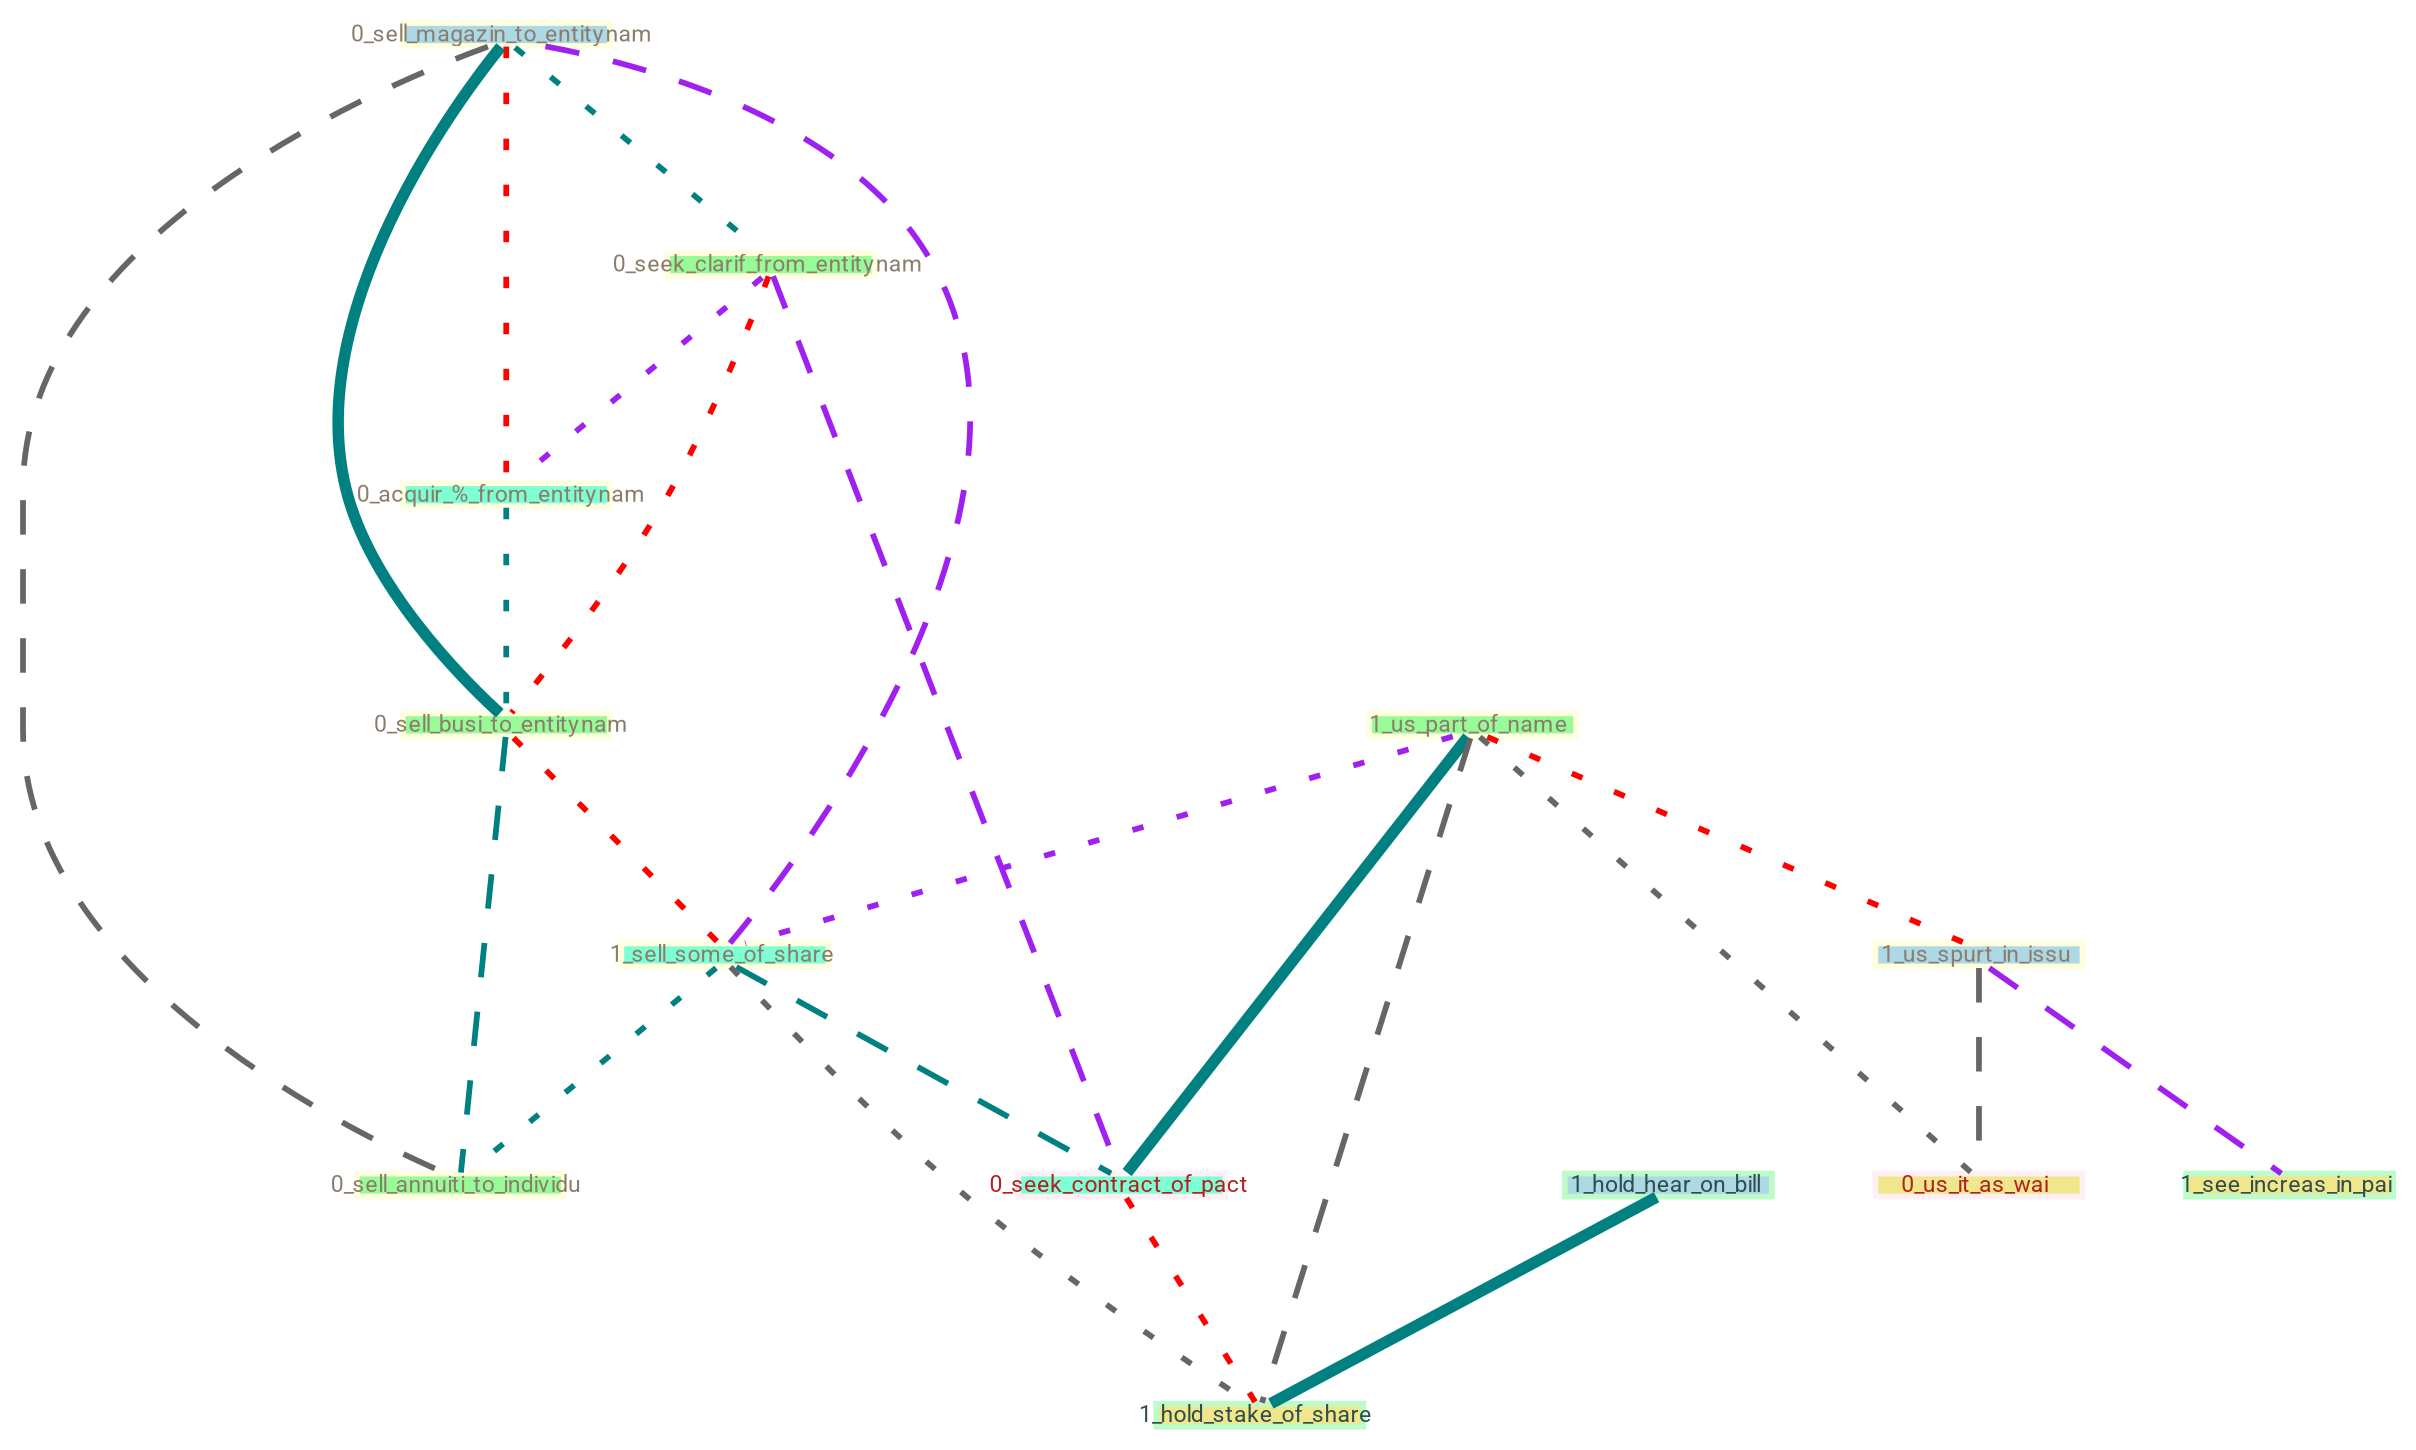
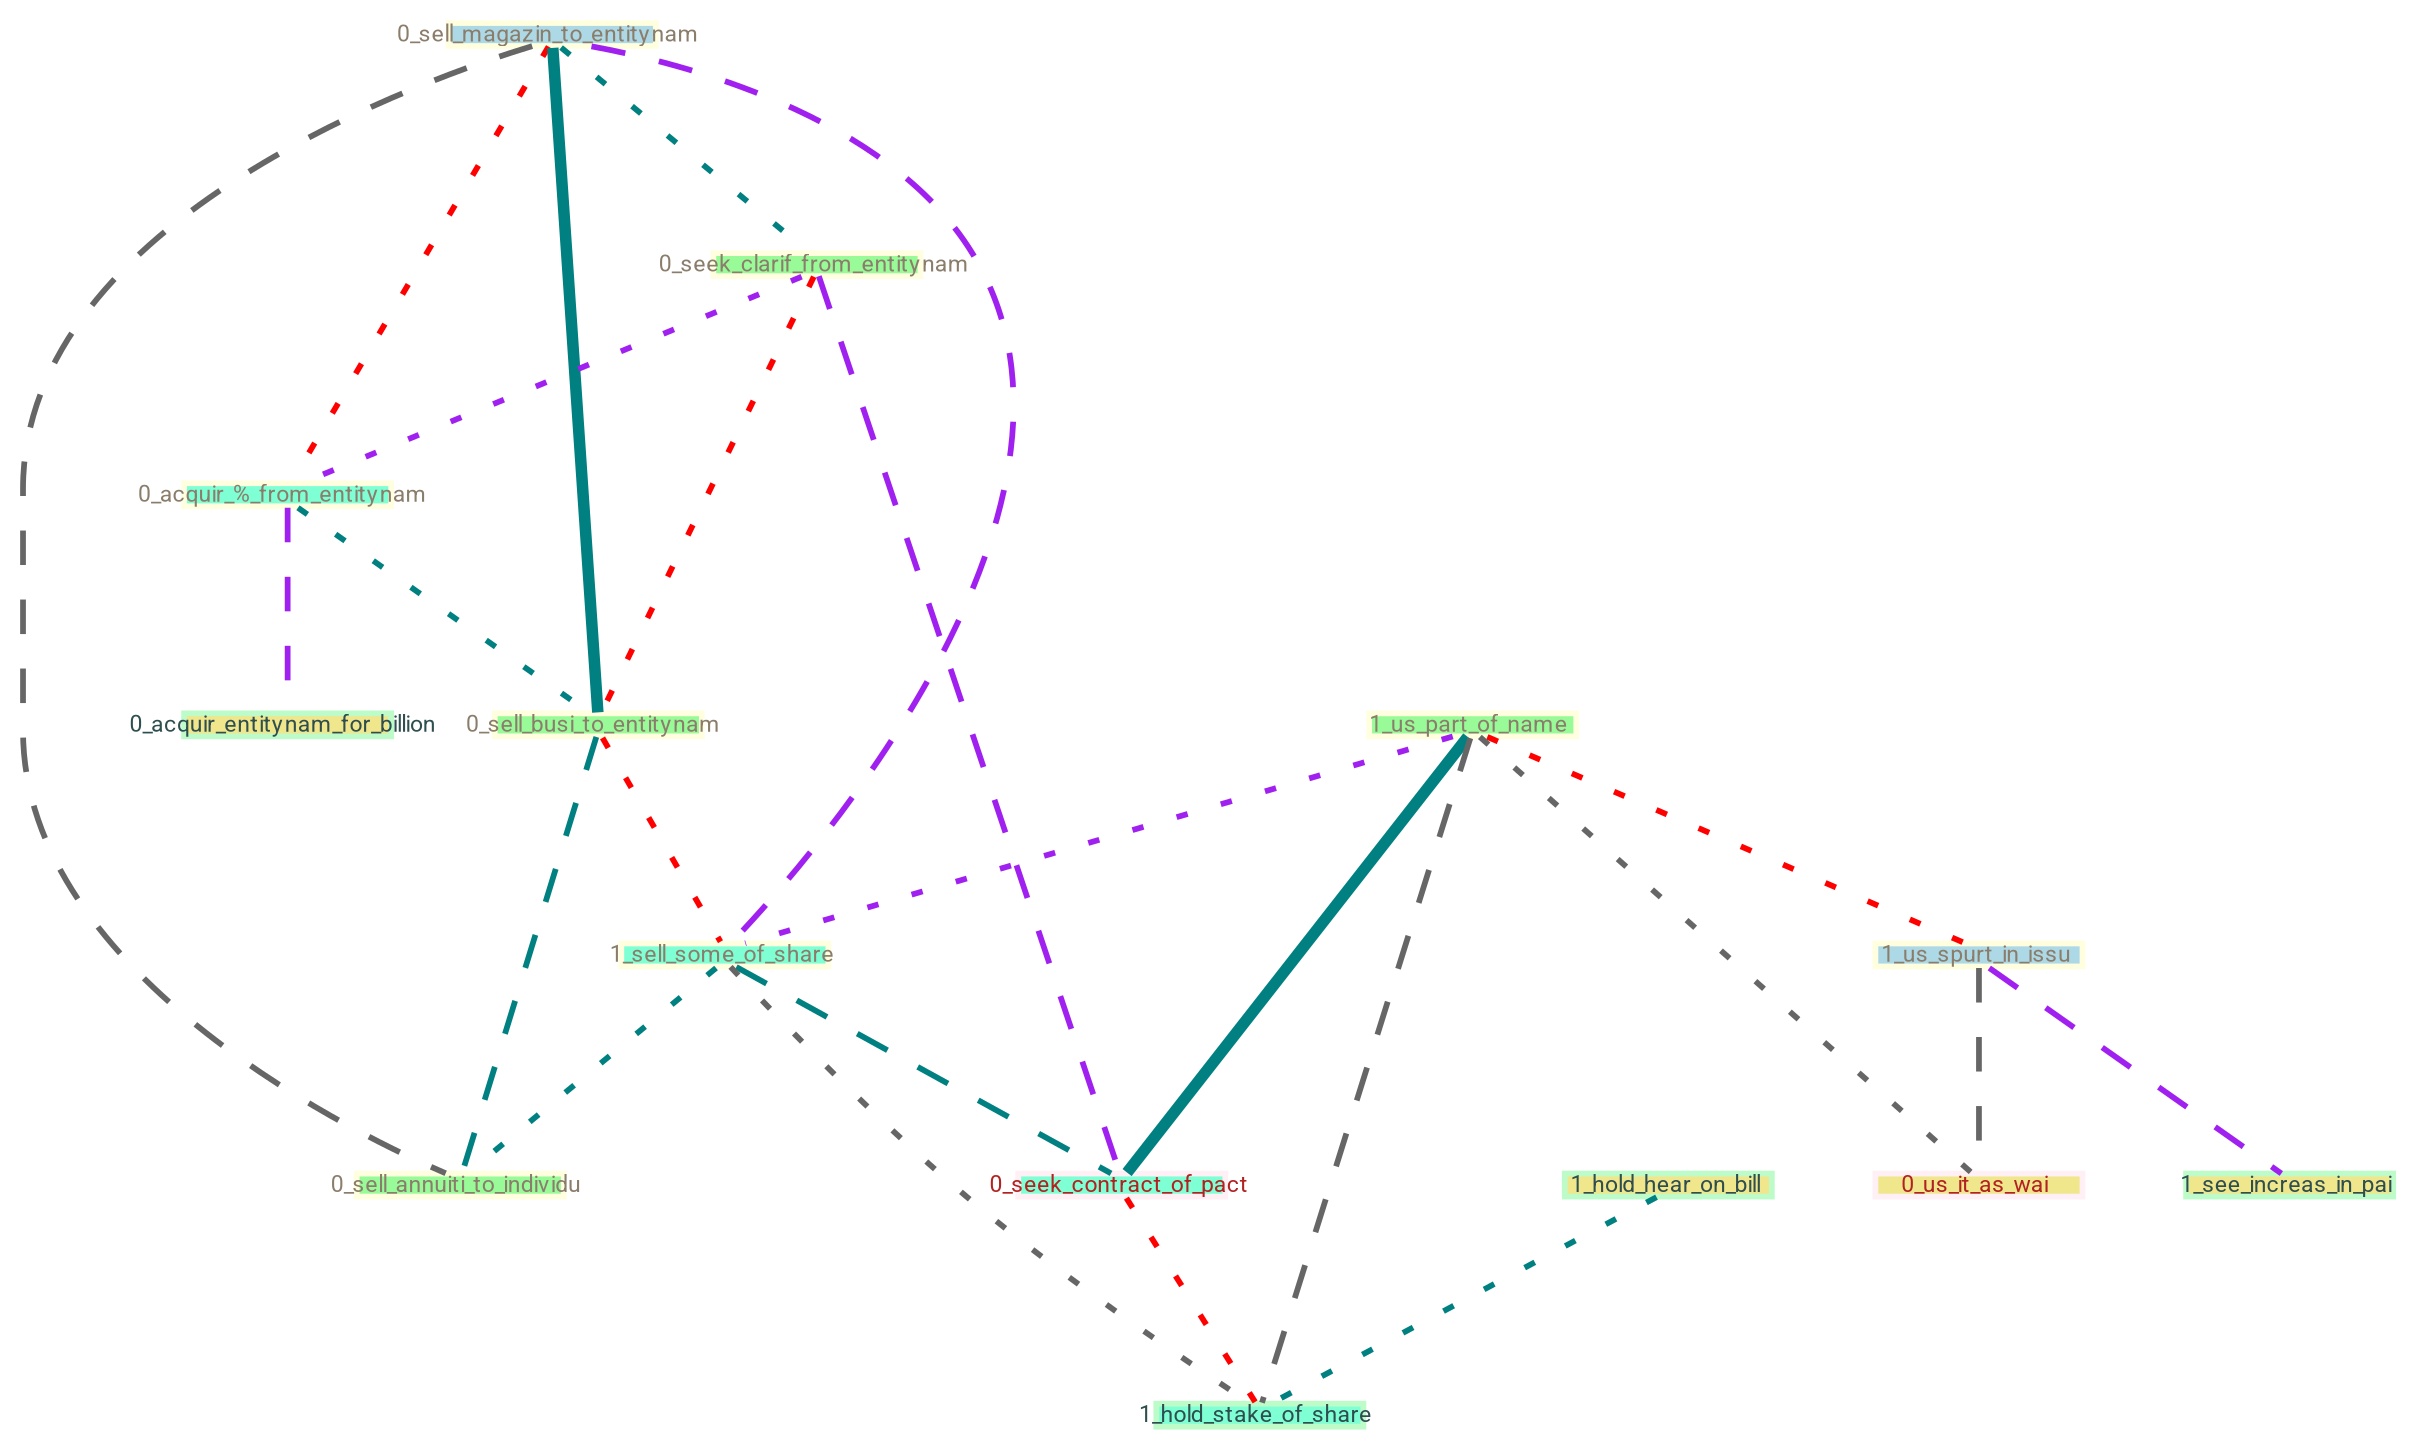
node "0_acquir_entitynam_for_billion": added
node "1_hold_hear_on_bill": fillcolor lightblue -> khaki
edge "1_hold_hear_on_bill" -- "1_hold_stake_of_share": style bold -> dotted
node "1_hold_stake_of_share": fillcolor khaki -> aquamarine
